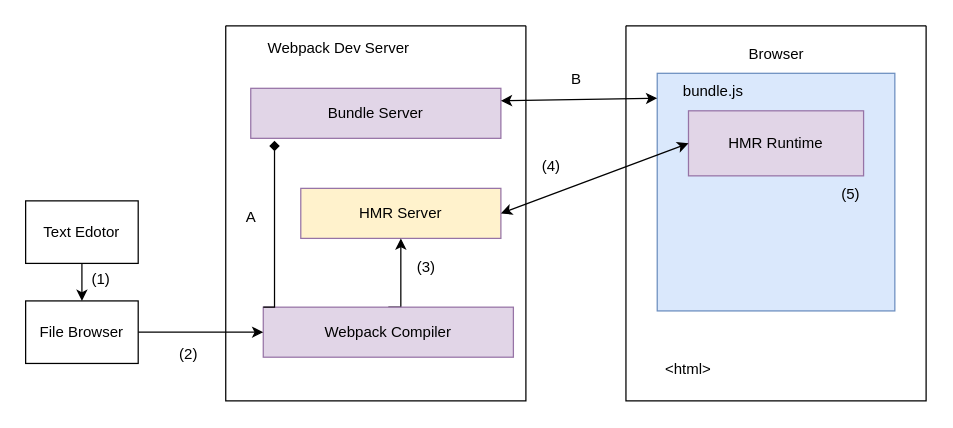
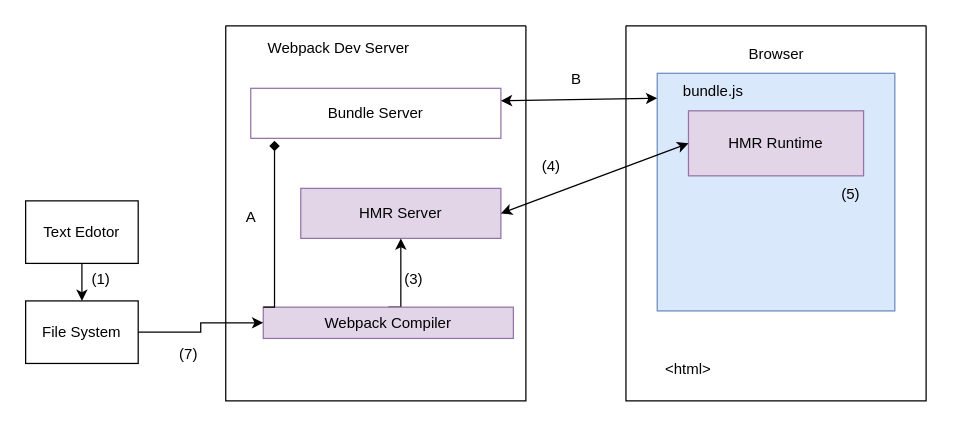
node "Bundle Server": fillcolor #e1d5e7 -> #ffffff
node "HMR Server": fillcolor #fff2cc -> #e1d5e7
node "(3)": moved (426, 267) -> (413, 279)
node "File Browser": label "File Browser" -> "File System"
node "Webpack Compiler": size 250x50 -> 250x31
node "(2)": label "(2)" -> "(7)"
